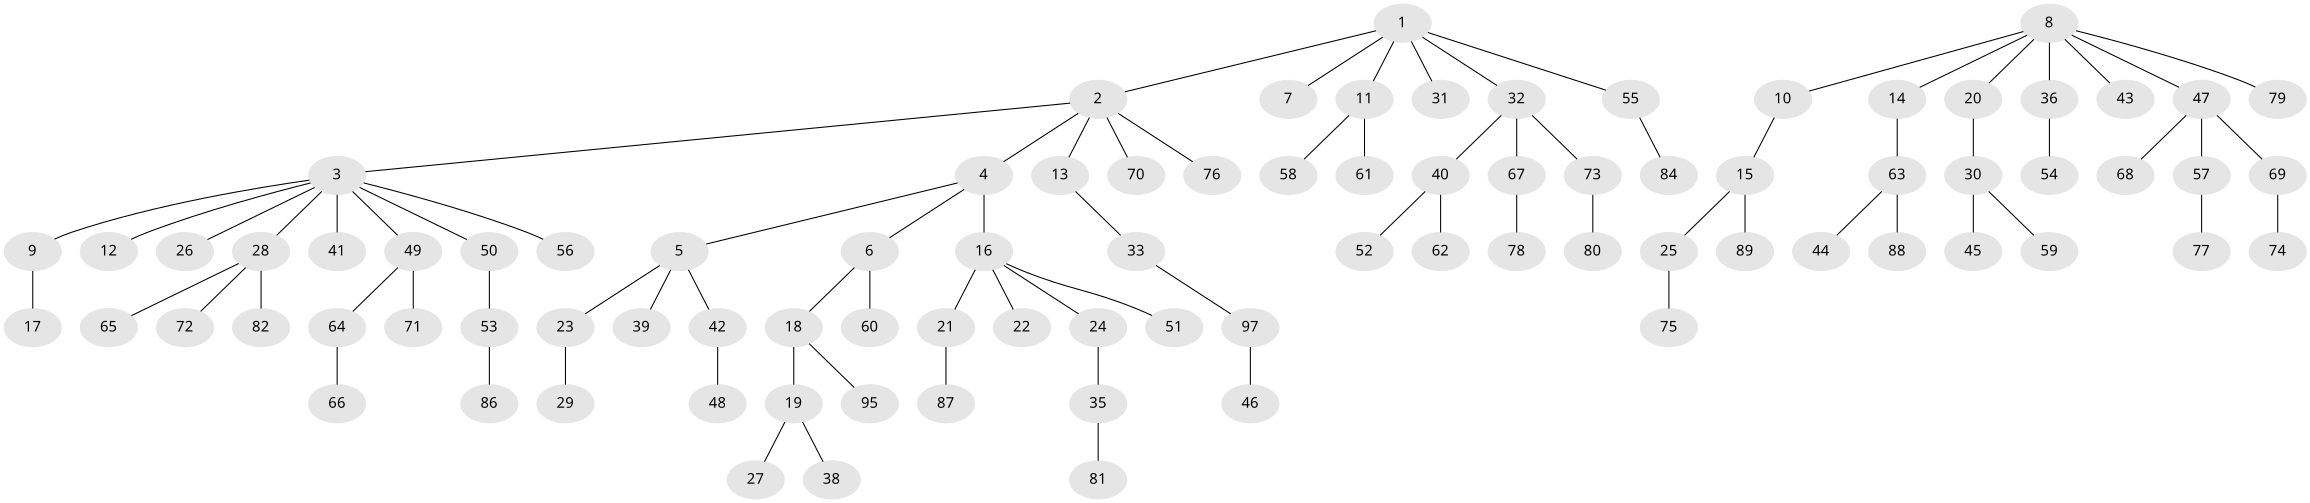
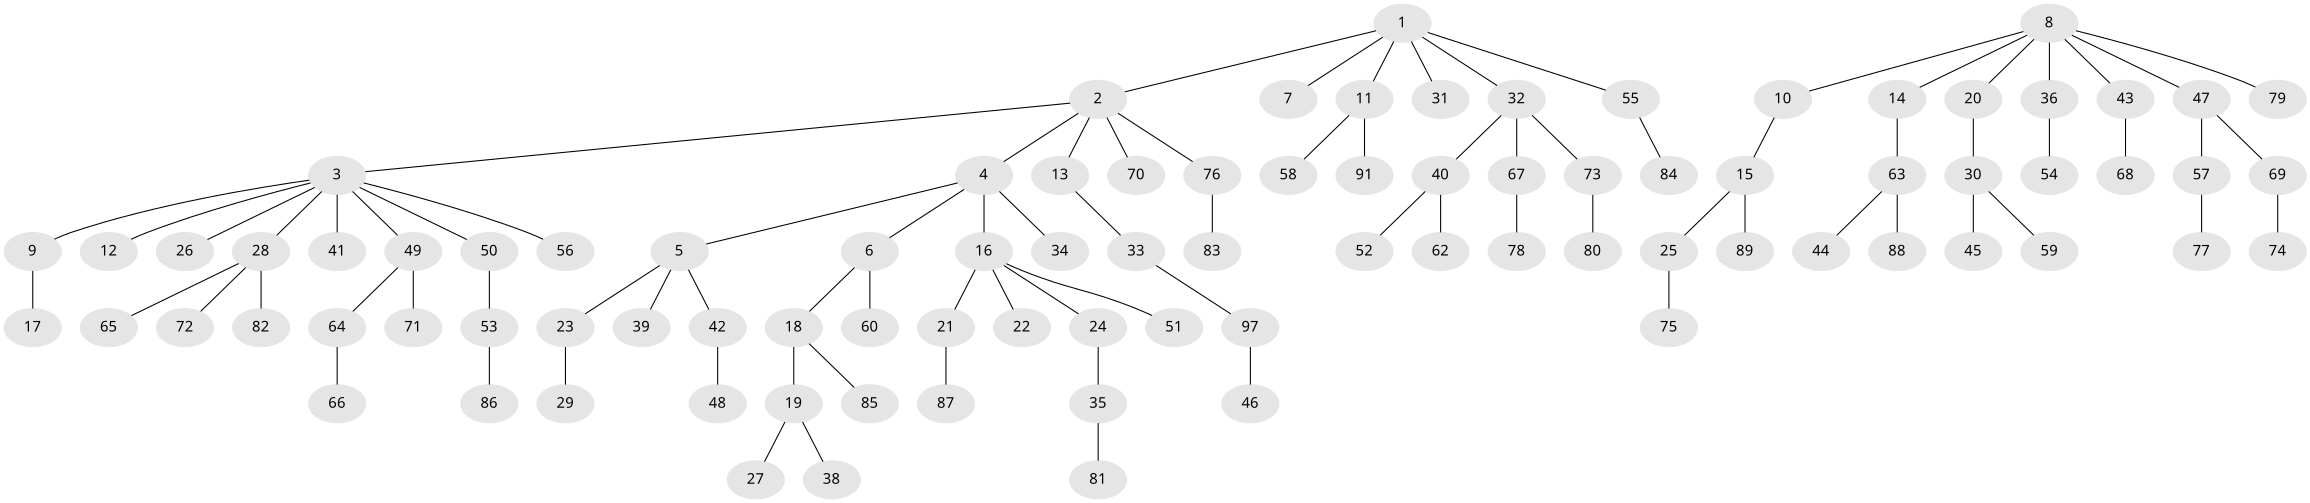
edge "47" -- "68": now "43" -- "68"
node "61": label "61" -> "91"
node "34": added
node "83": added
node "95": label "95" -> "85"
